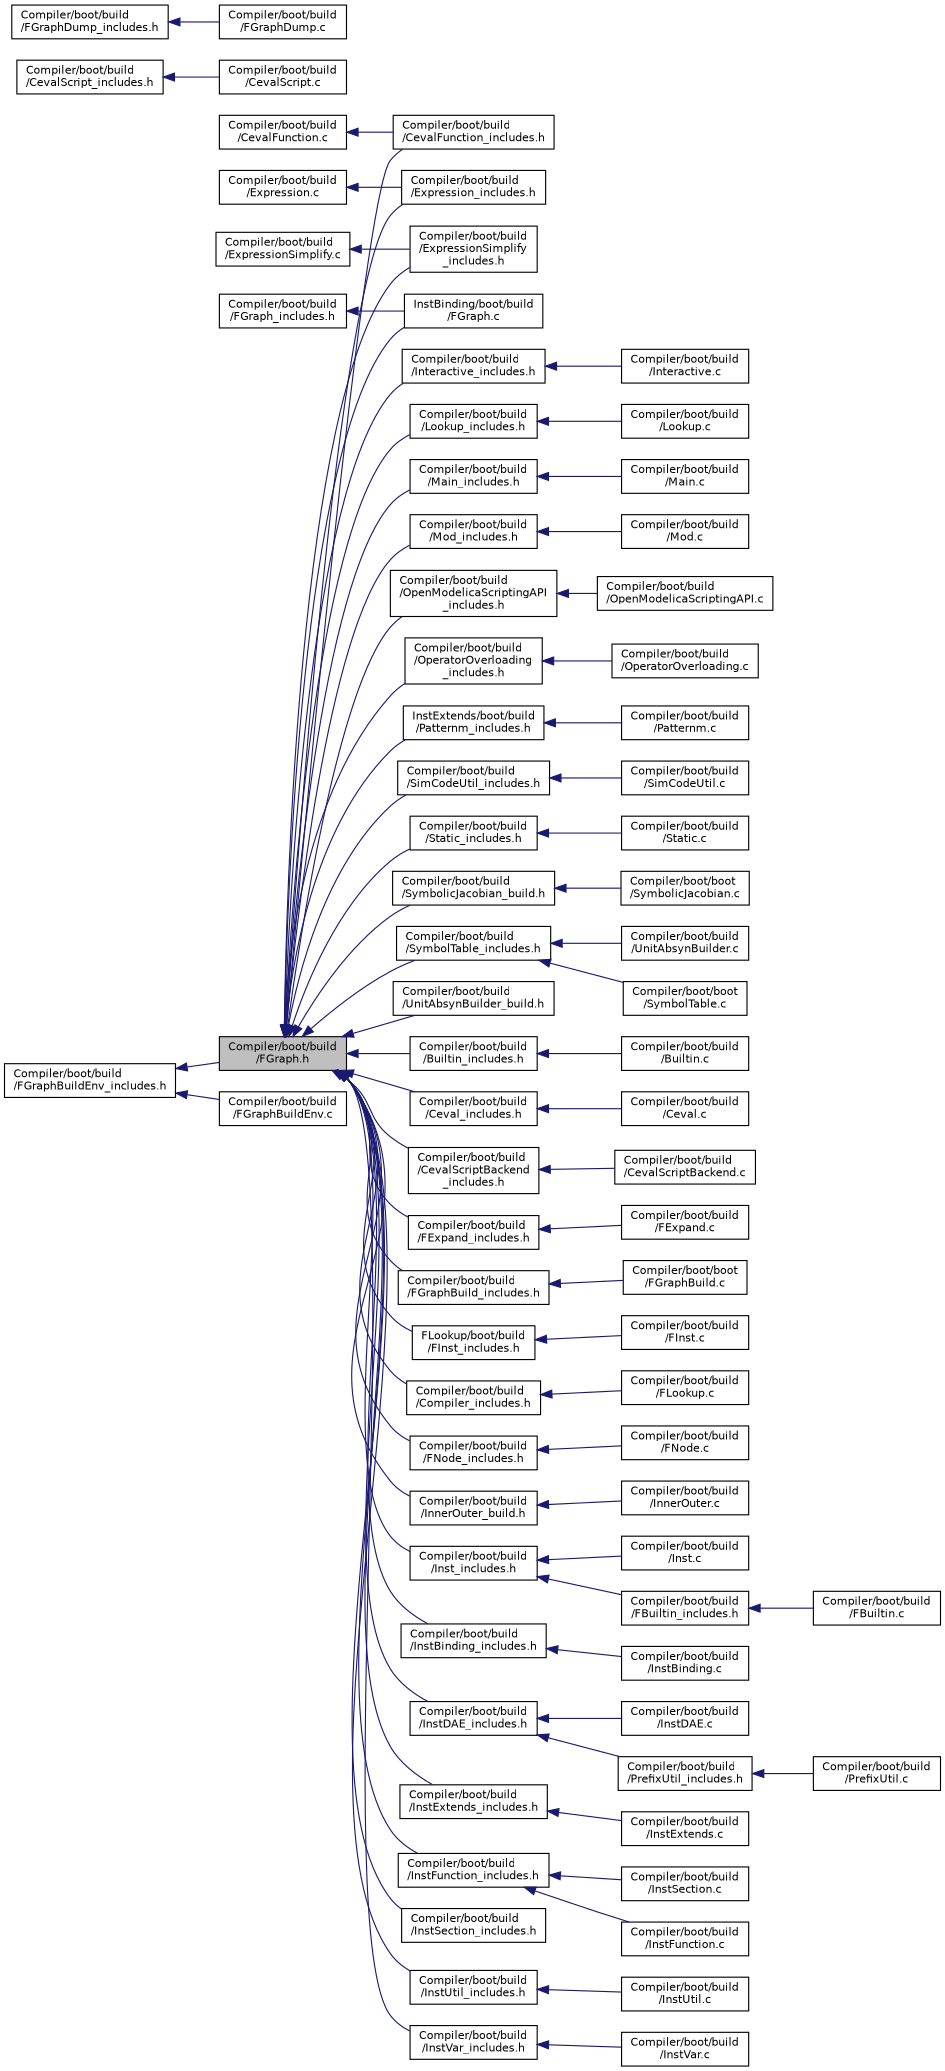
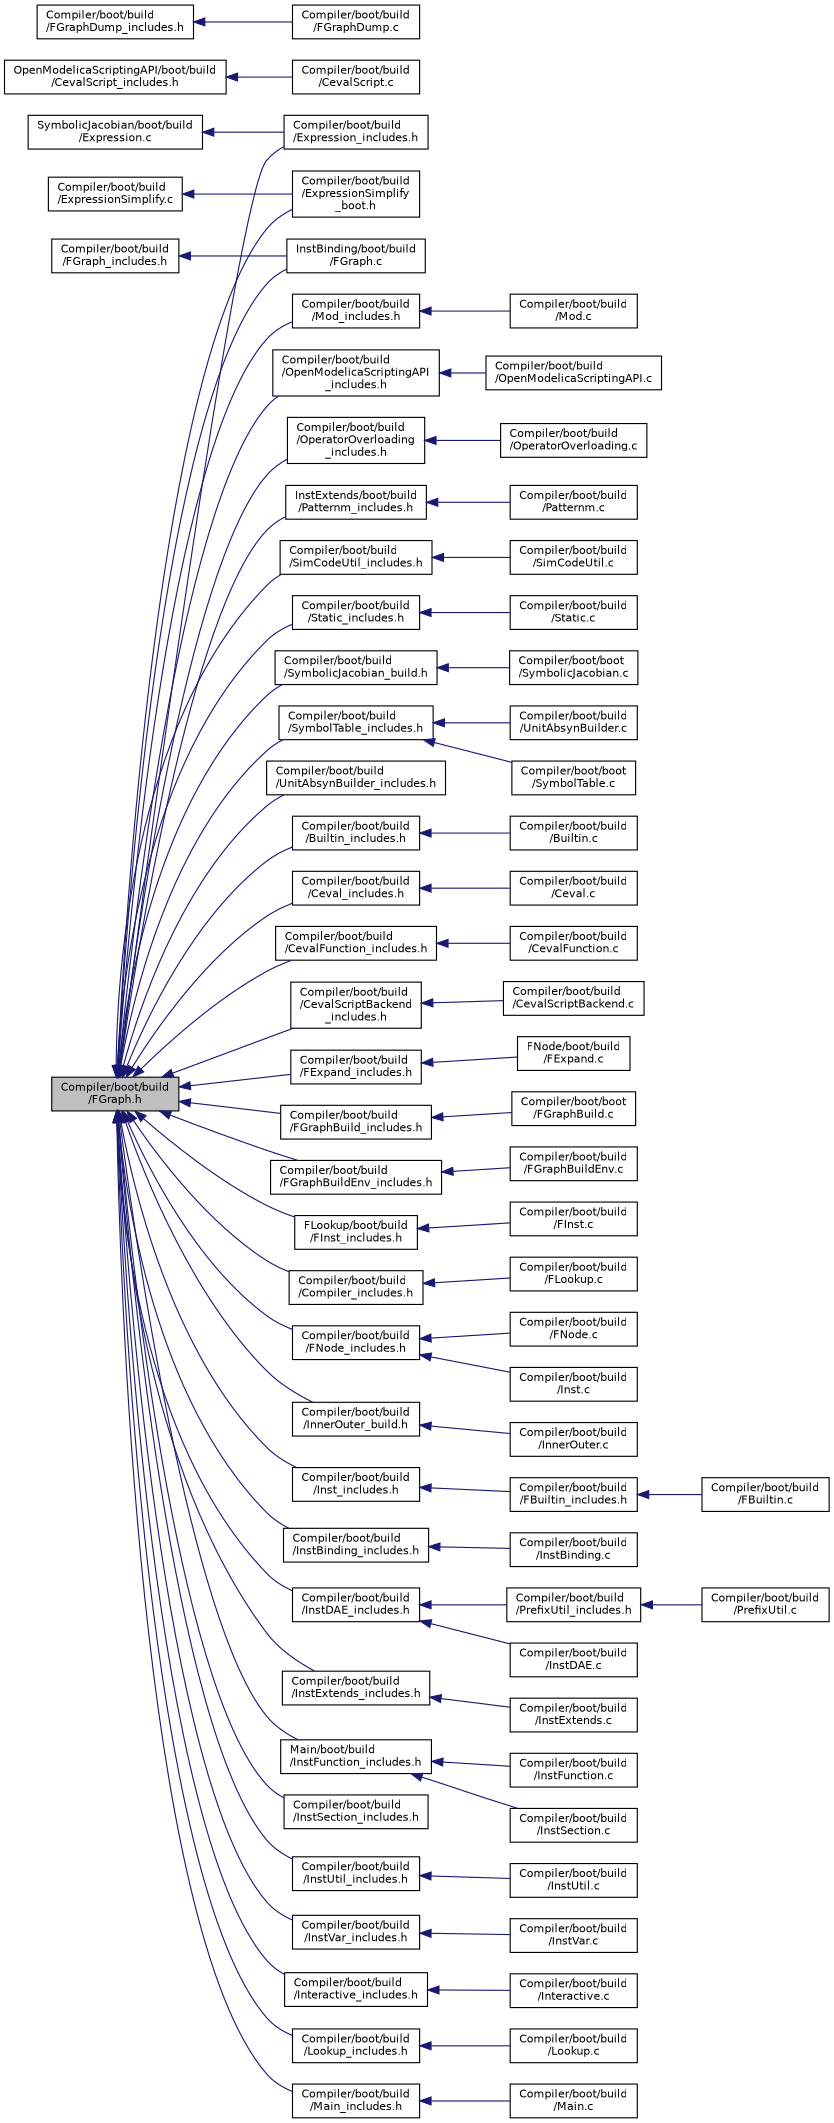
node "Compiler/boot/build /CevalScript_includes.h": label "Compiler/boot/build /CevalScript_includes.h" -> "OpenModelicaScriptingAPI/boot/build /CevalScript_includes.h"
edge "Compiler/boot/build /CevalFunction_includes.h" -> "Compiler/boot/build /CevalFunction.c": reversed
node "Compiler/boot/build /Expression.c": label "Compiler/boot/build /Expression.c" -> "SymbolicJacobian/boot/build /Expression.c"
node "Compiler/boot/build /ExpressionSimplify _includes.h": label "Compiler/boot/build /ExpressionSimplify _includes.h" -> "Compiler/boot/build /ExpressionSimplify _boot.h"
node "Compiler/boot/build /UnitAbsynBuilder_build.h": label "Compiler/boot/build /UnitAbsynBuilder_build.h" -> "Compiler/boot/build /UnitAbsynBuilder_includes.h"
edge "Compiler/boot/build /FGraph.h" -> "Compiler/boot/build /FGraphBuildEnv_includes.h": reversed
node "Compiler/boot/build /FExpand.c": label "Compiler/boot/build /FExpand.c" -> "FNode/boot/build /FExpand.c"
edge "Compiler/boot/build /Inst.c" -> "Compiler/boot/build /Inst_includes.h": now "Compiler/boot/build /Inst.c" -> "Compiler/boot/build /FNode_includes.h"
node "Compiler/boot/build /InstFunction_includes.h": label "Compiler/boot/build /InstFunction_includes.h" -> "Main/boot/build /InstFunction_includes.h"
